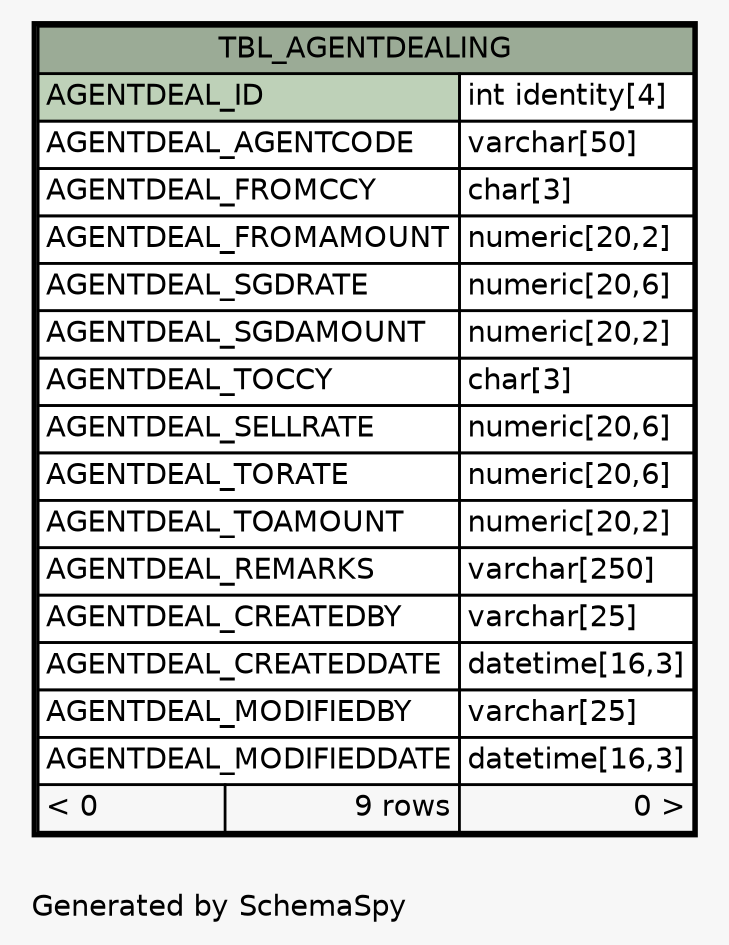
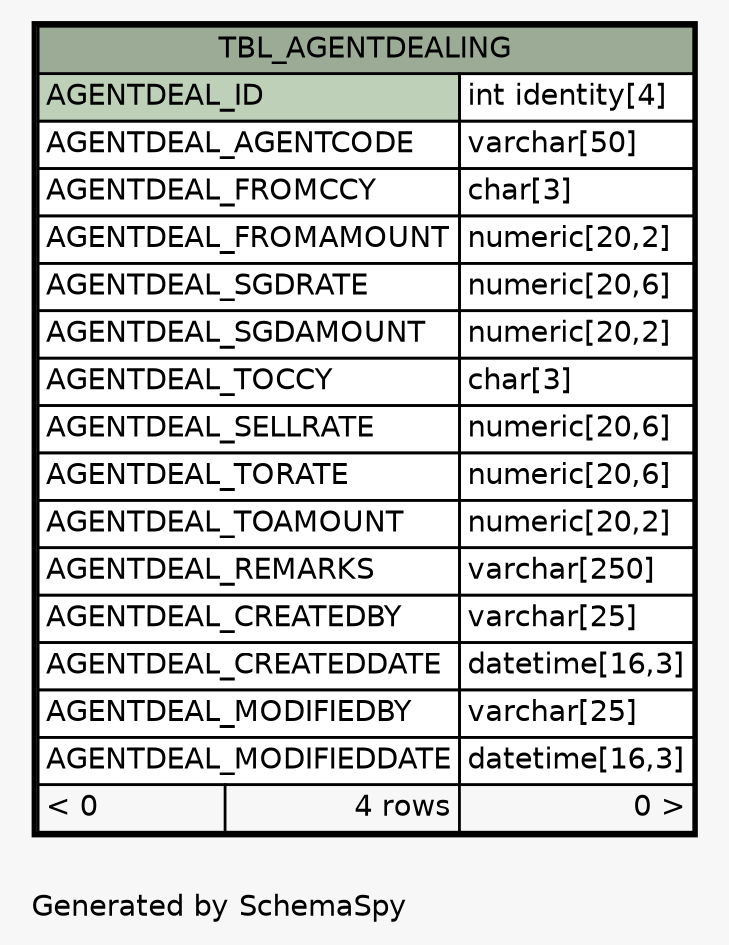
node "TBL_AGENTDEALING": text "9 rows" -> "4 rows"
